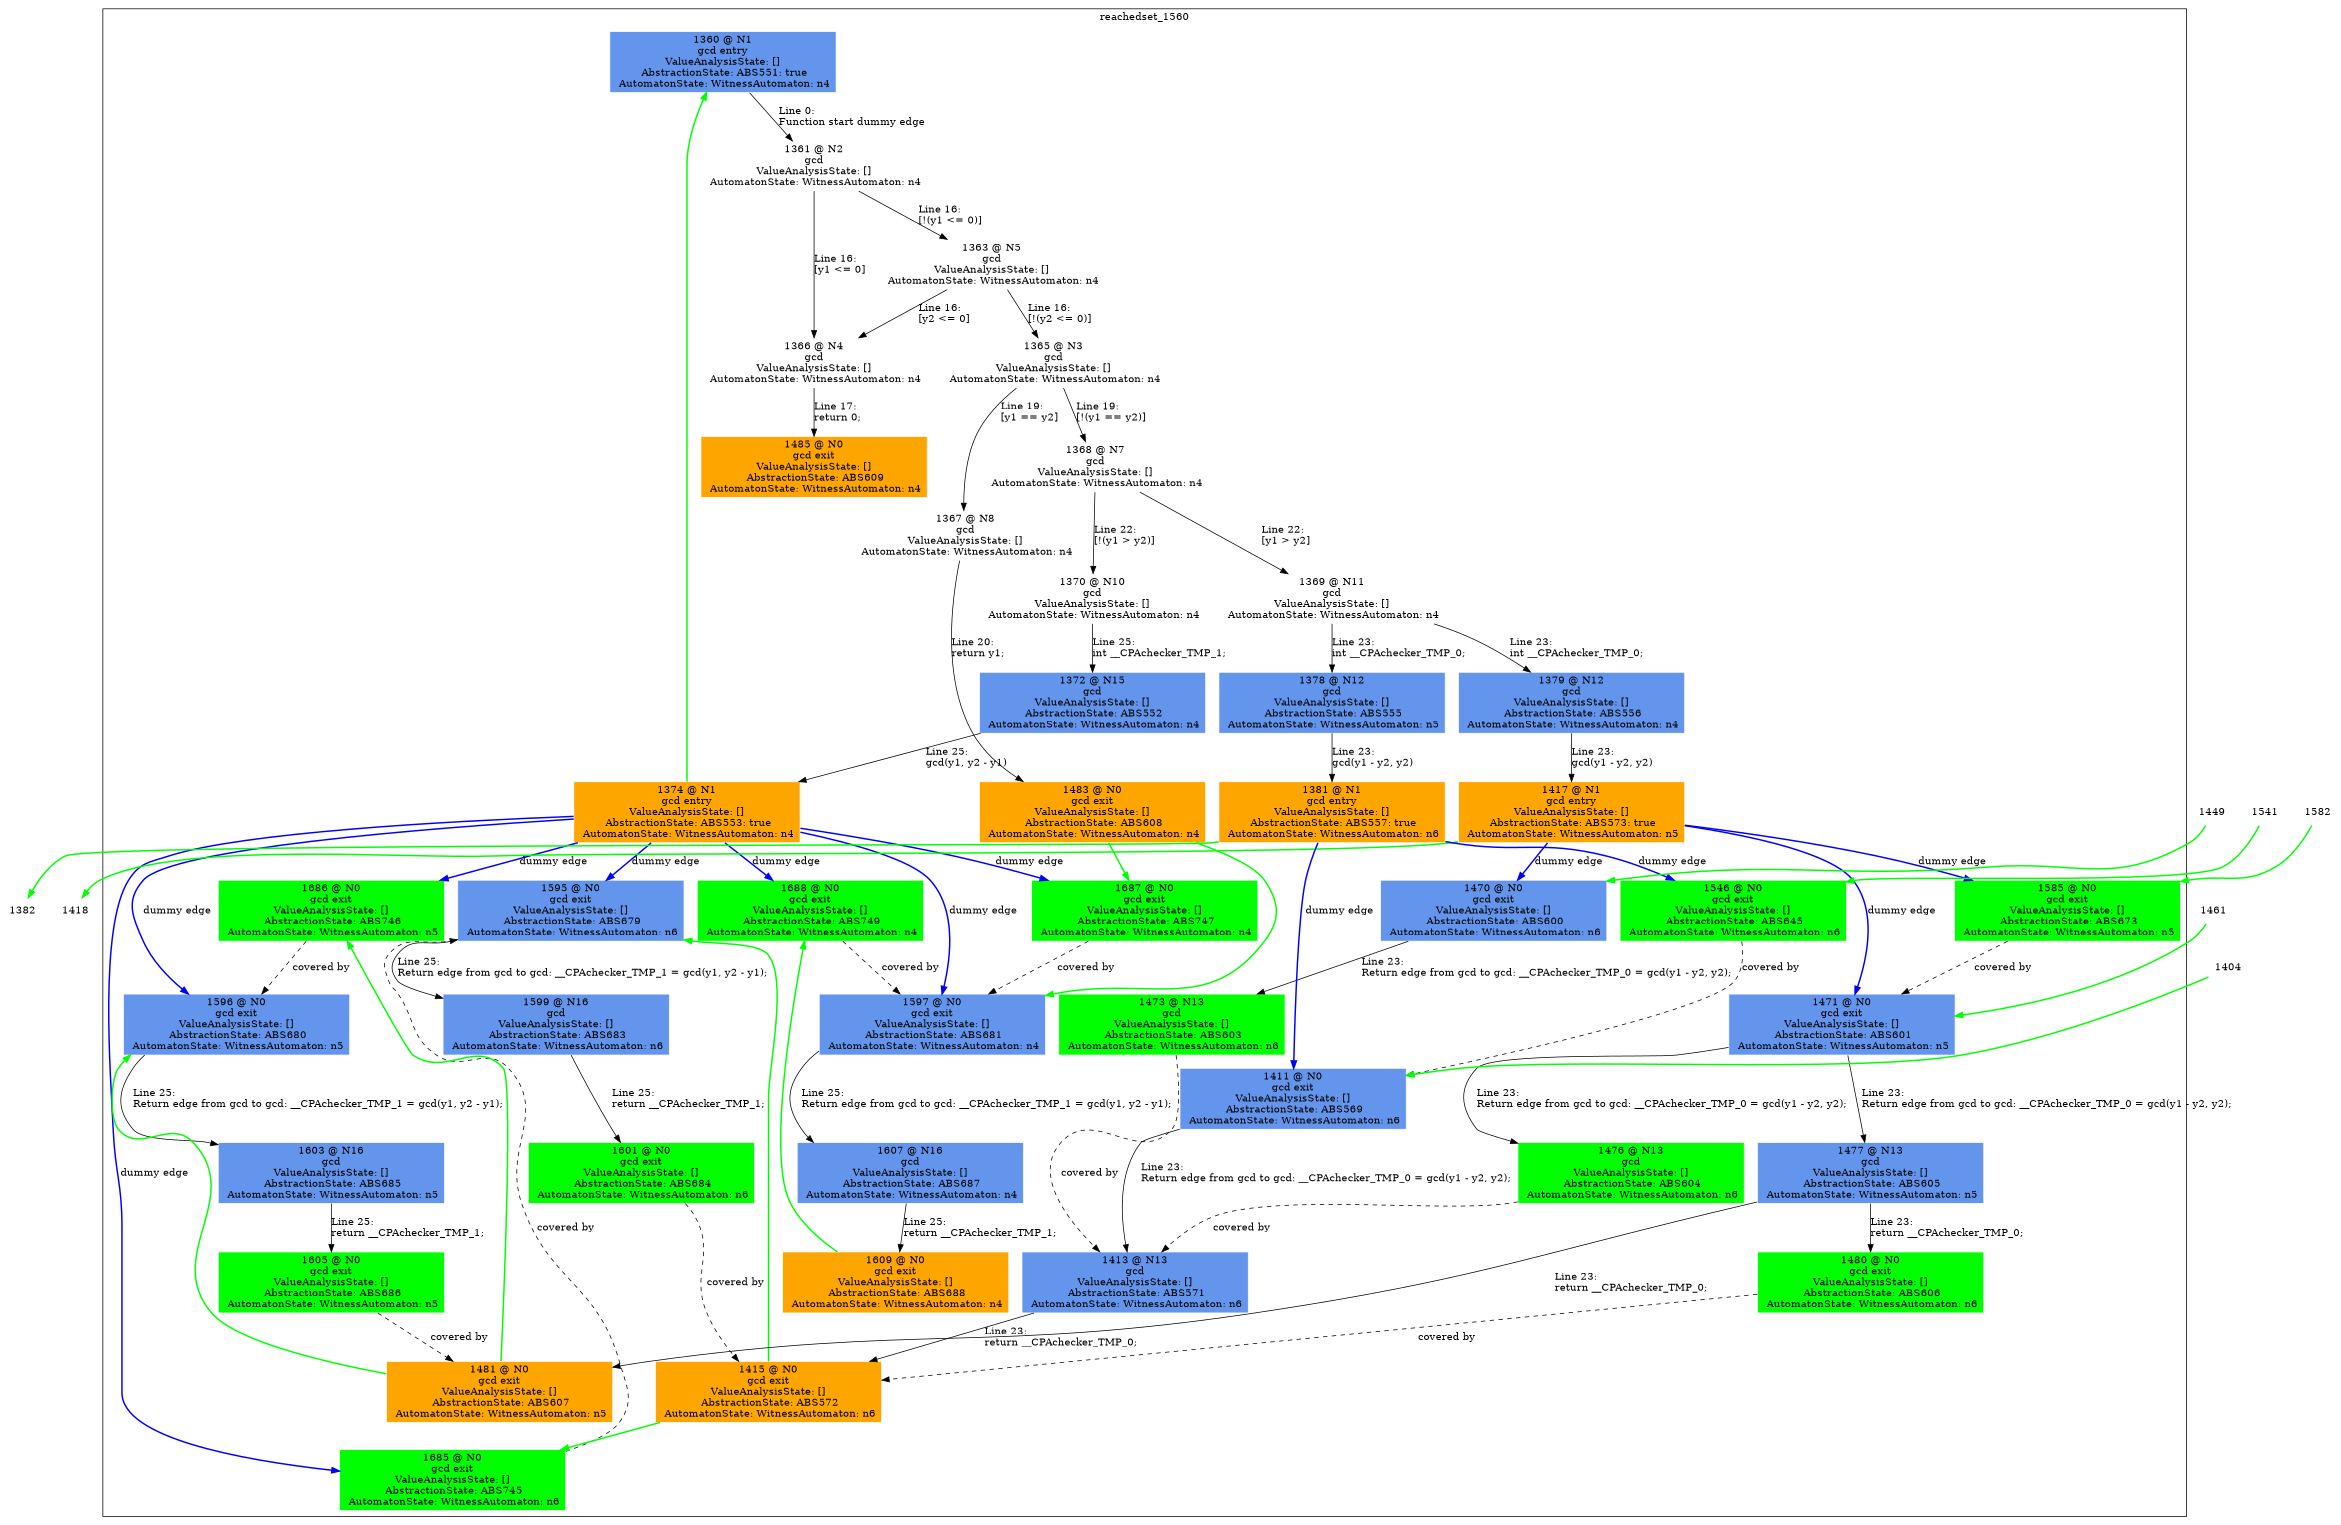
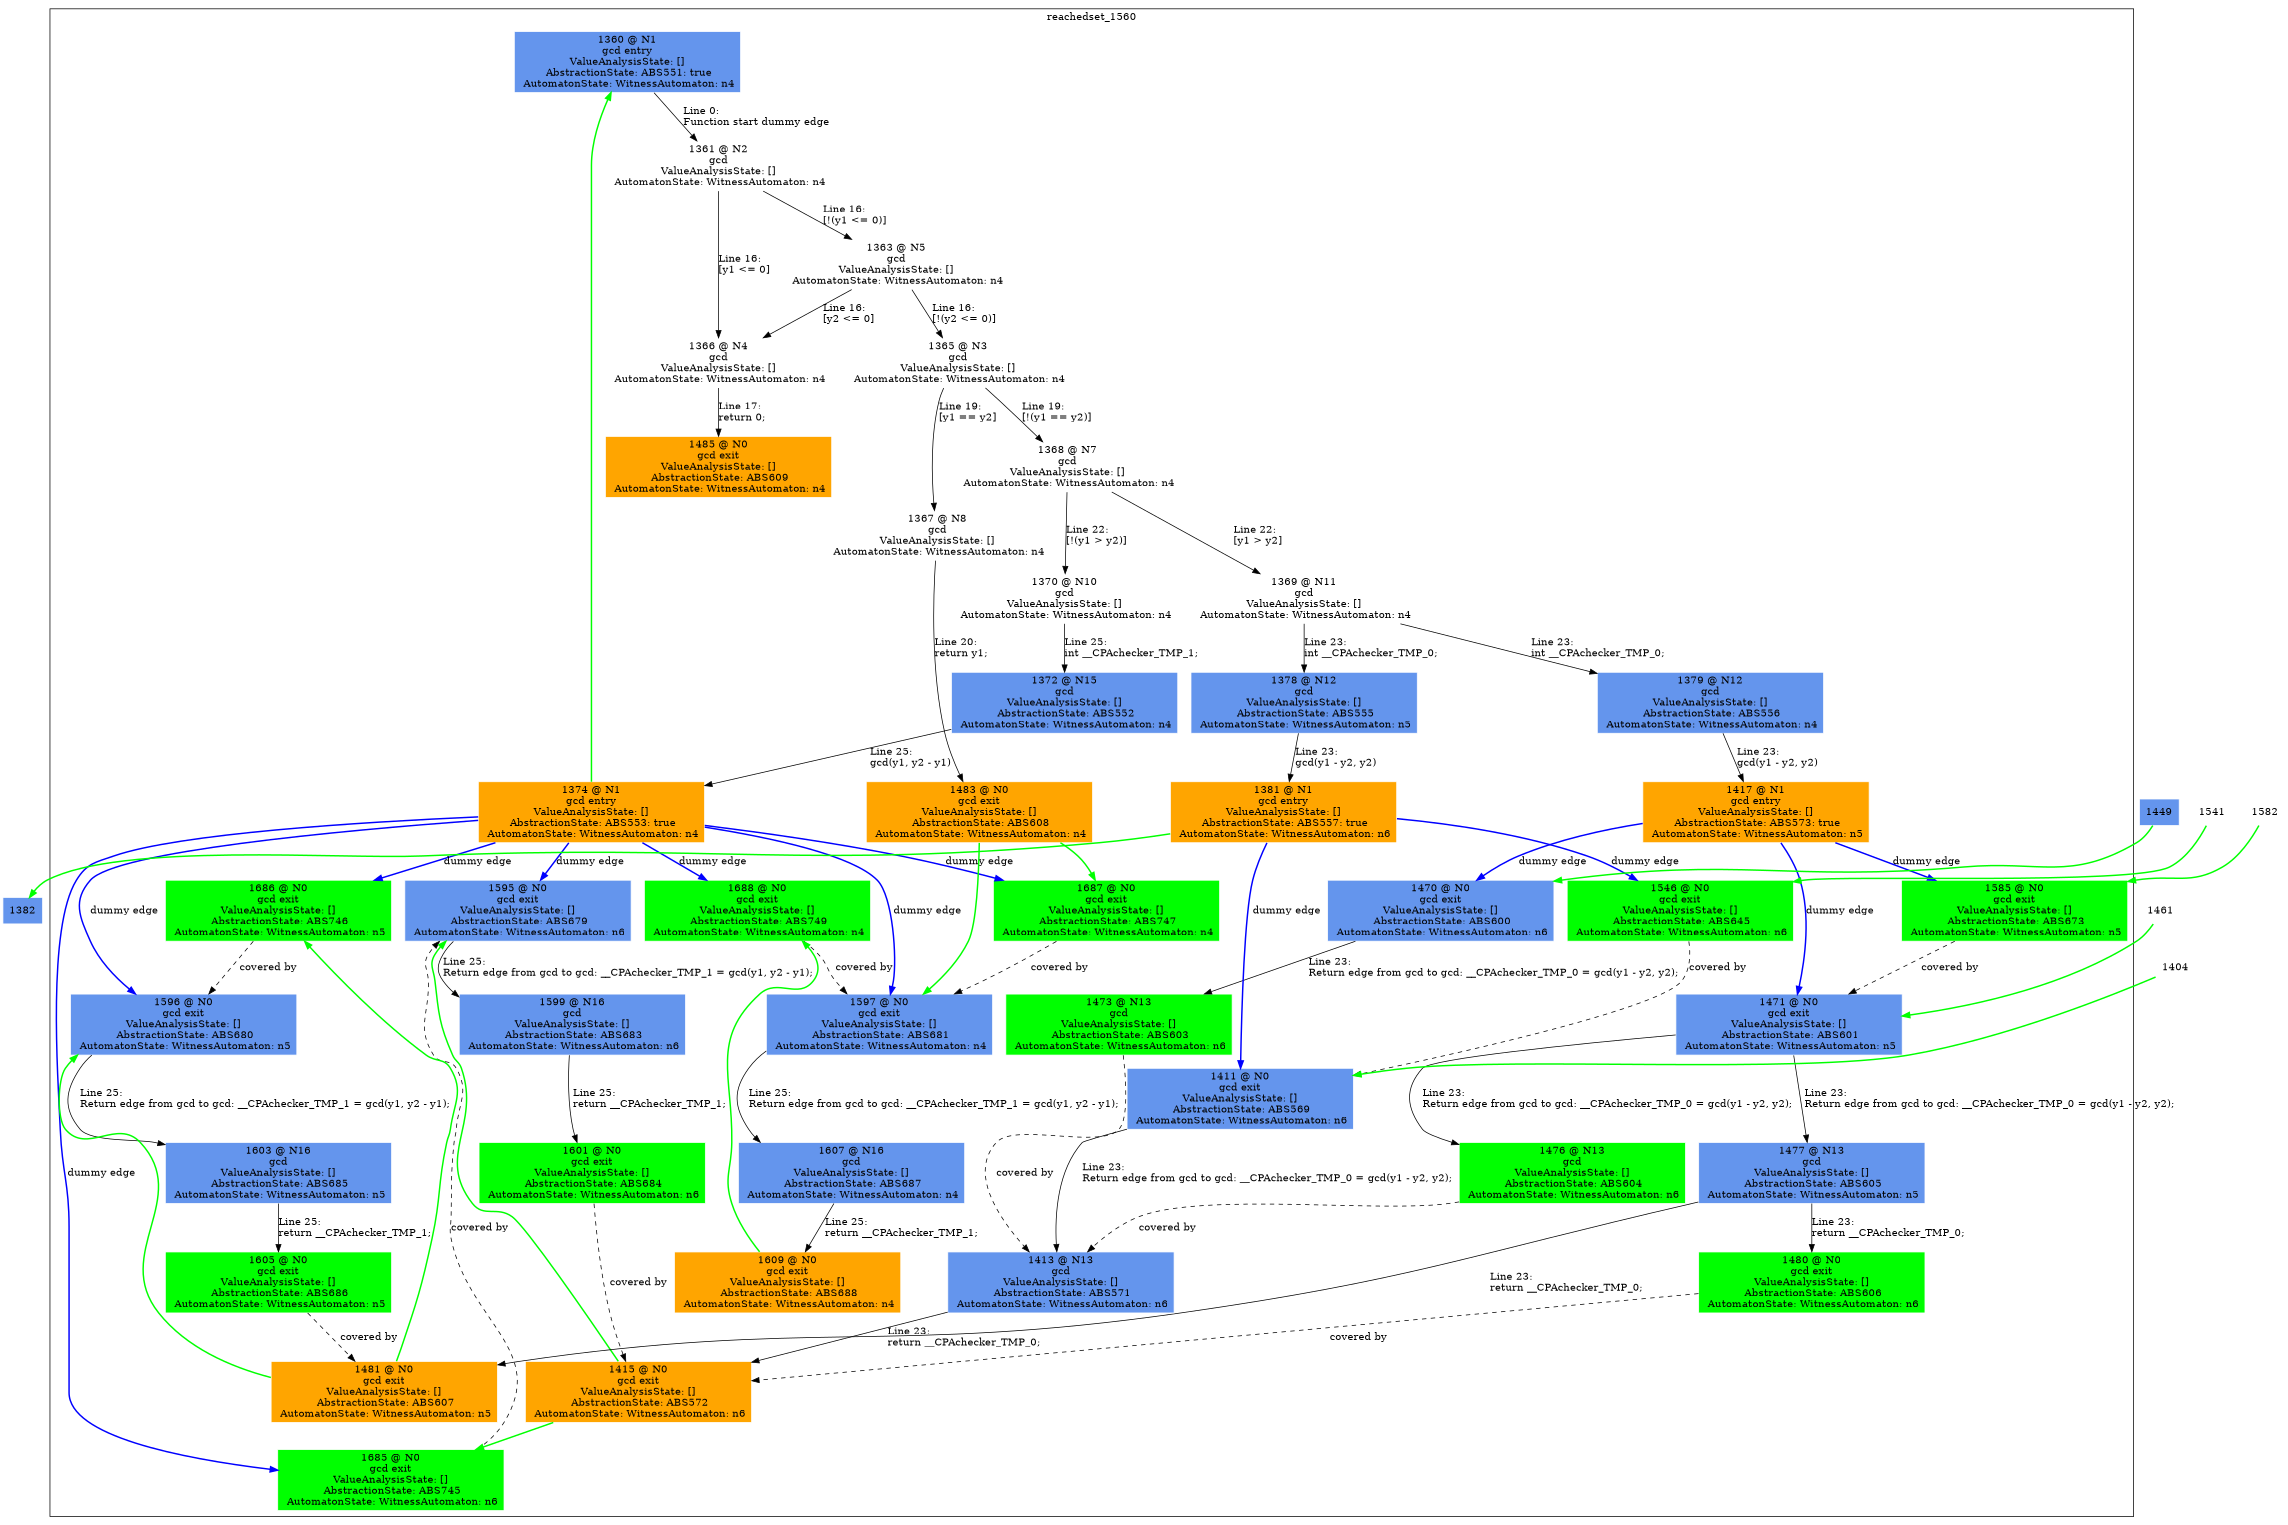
node "1449": fillcolor white -> cornflowerblue
node "1382": fillcolor white -> cornflowerblue
node "1418": removed
